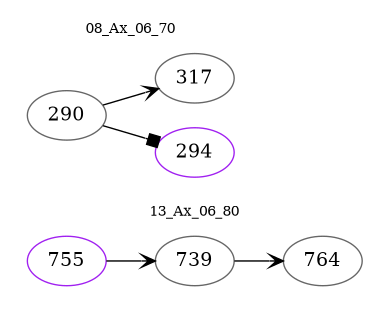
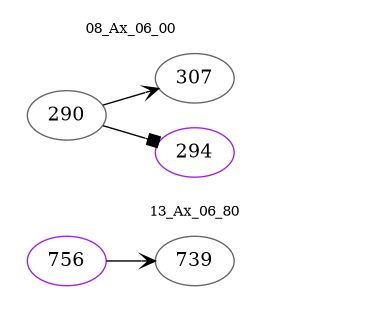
cluster "08_Ax_06_70": label "08_Ax_06_70" -> "08_Ax_06_00"
node "317": label "317" -> "307"
node "755": label "755" -> "756"
node "764": removed
